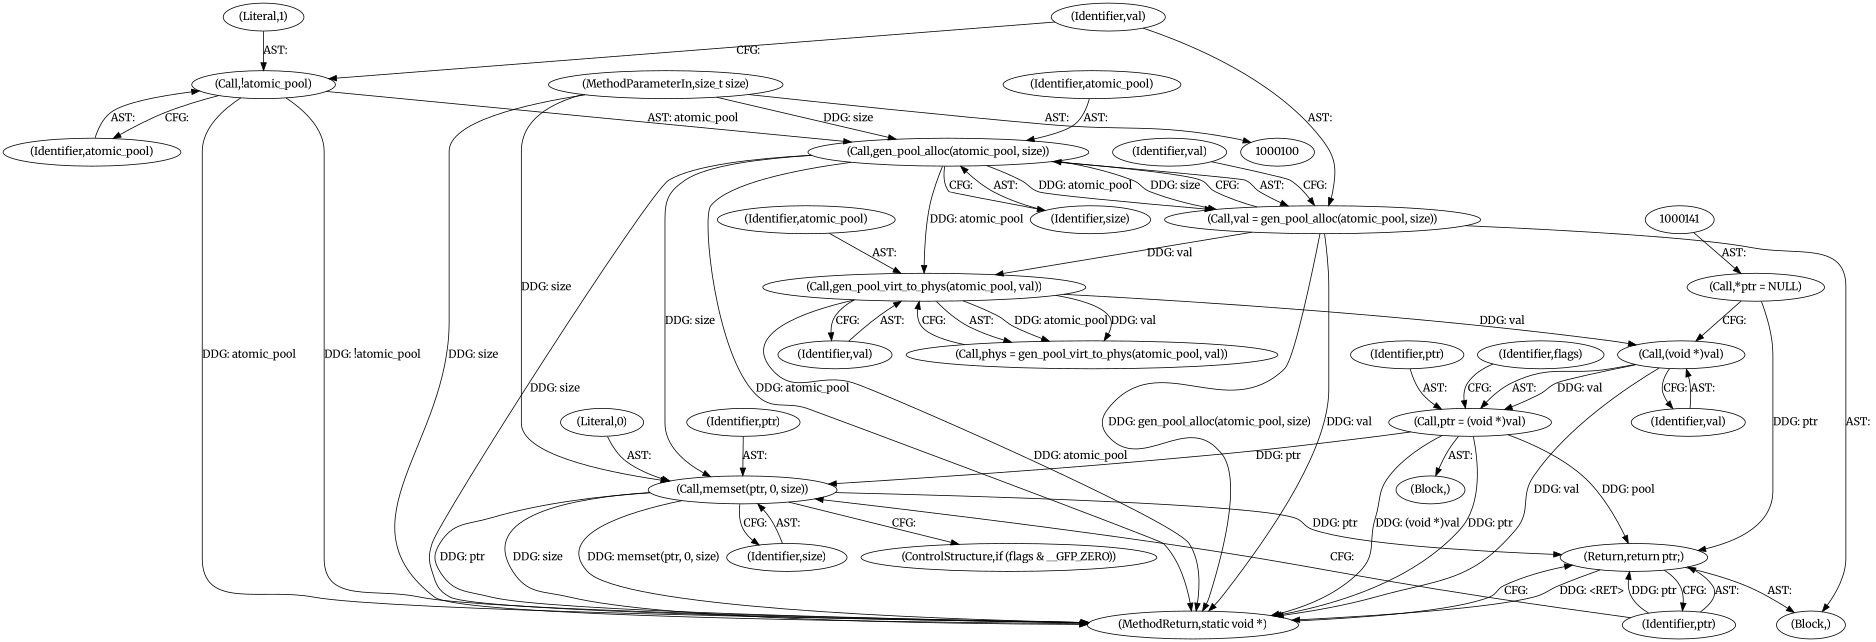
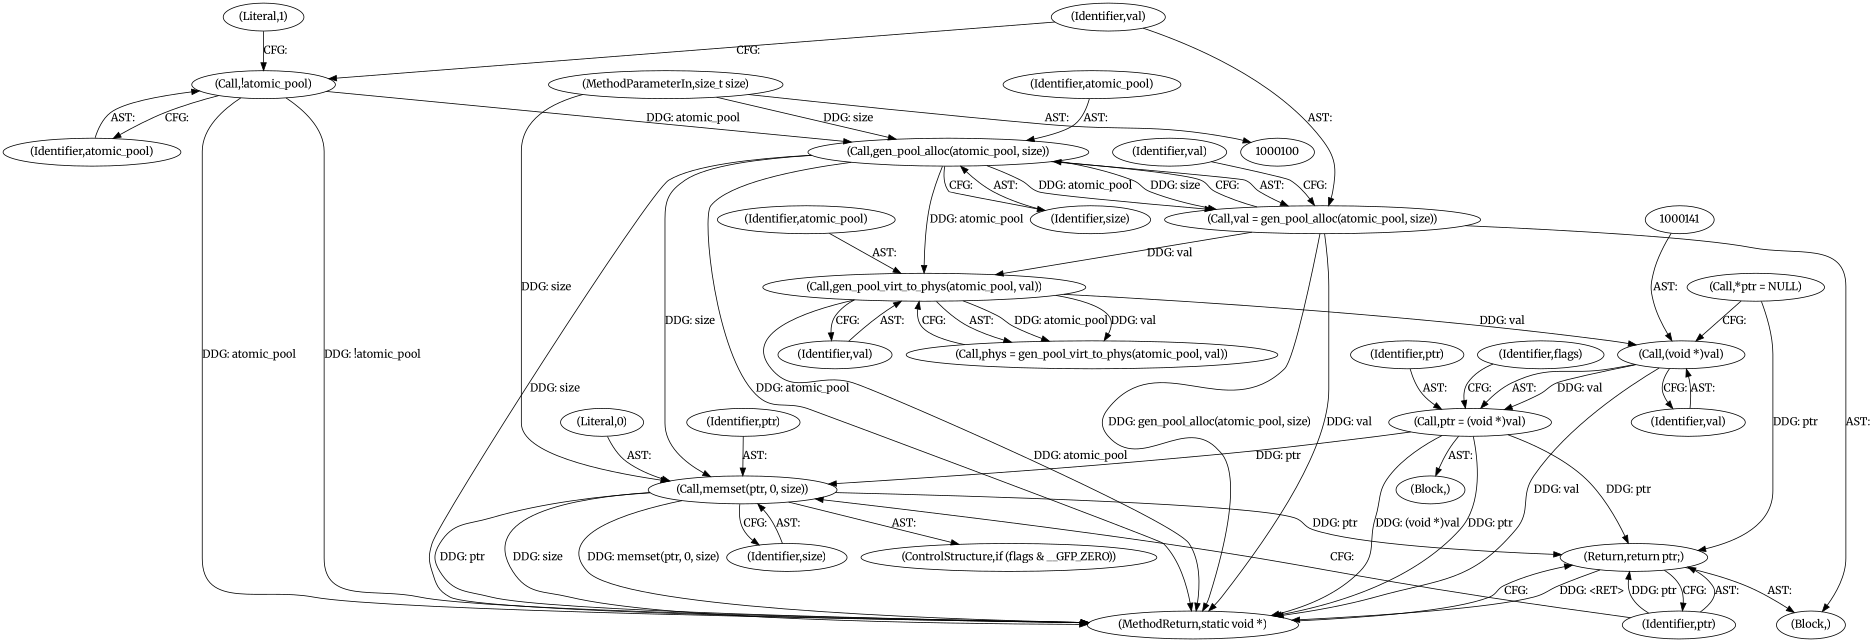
edge "(Literal,1)" -> "(Call,!atomic_pool)": label "AST: " -> "CFG: "
edge "(Call,!atomic_pool)" -> "(Call,gen_pool_alloc(atomic_pool, size))": label "AST: atomic_pool" -> "DDG: atomic_pool"
edge "1000141" -> "(Call,*ptr = NULL)": now "1000141" -> "(Call,(void *)val)"
edge "(Call,ptr = (void *)val)" -> "(Return,return ptr;)": label "DDG: pool" -> "DDG: ptr"
edge "(Call,memset(ptr, 0, size))" -> "(ControlStructure,if (flags & __GFP_ZERO))": label "CFG: " -> "AST: "
edge "(MethodParameterIn,size_t size)" -> "(MethodReturn,static void *)": removed, label "DDG: size"
